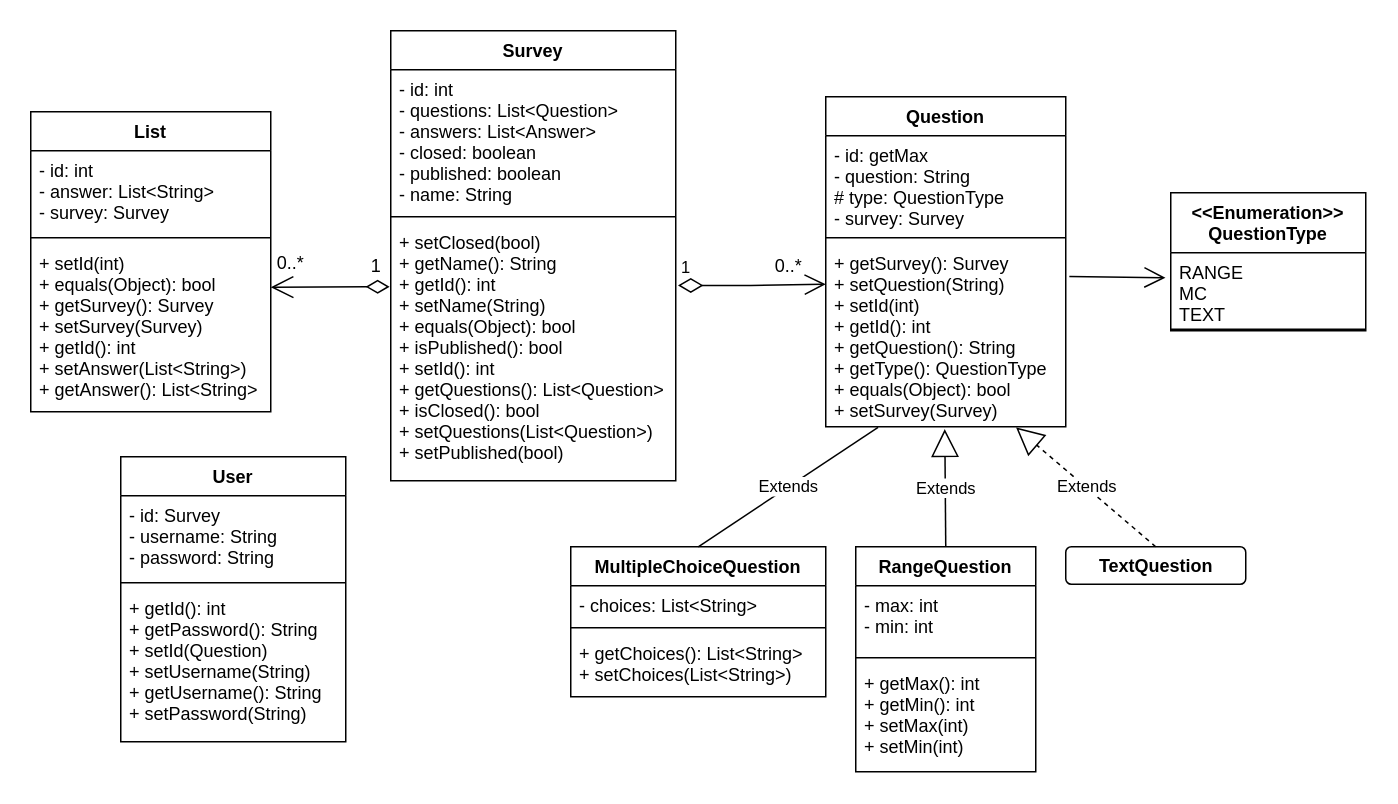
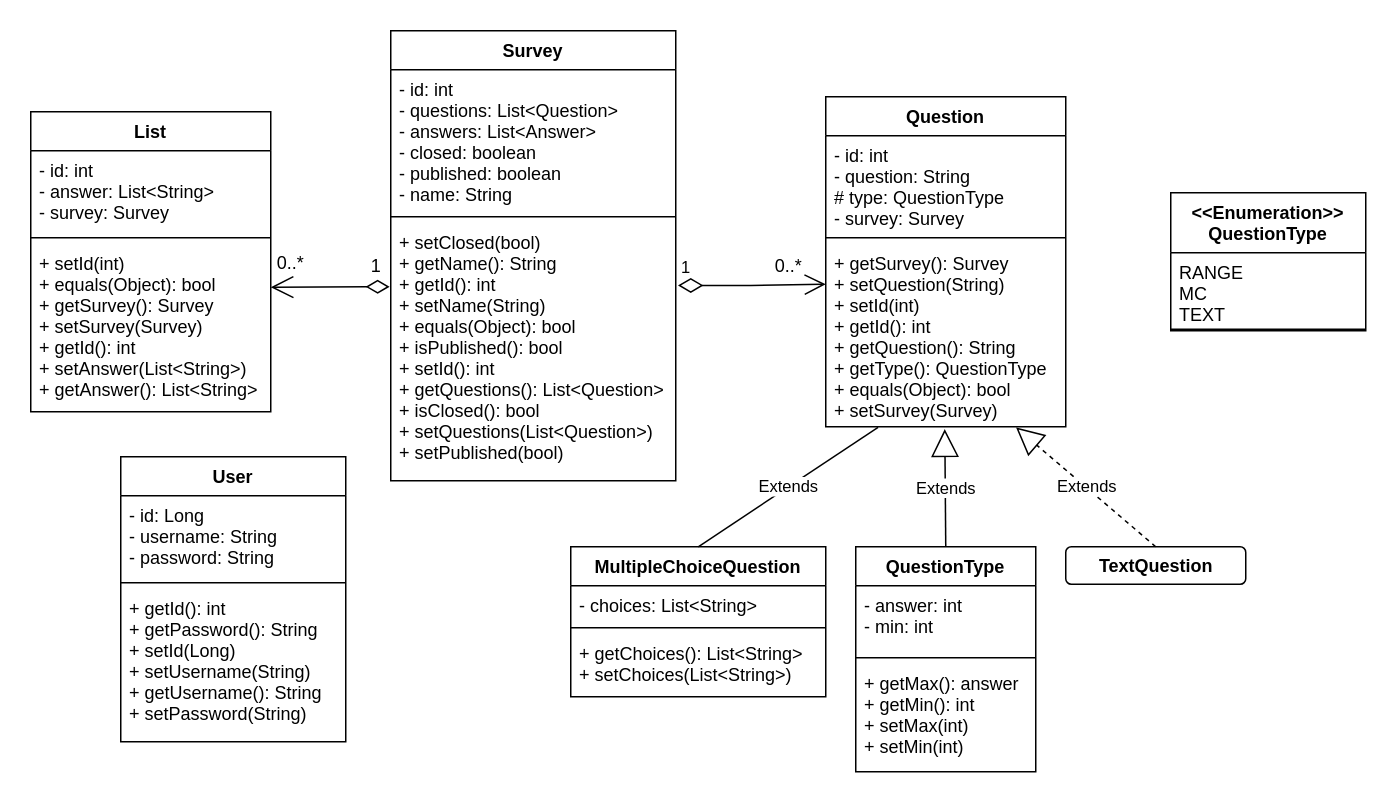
node "- id: getMax - question: String # type: QuestionType - survey: Survey": label "- id: getMax - question: String # type: QuestionType - survey: Survey" -> "- id: int - question: String # type: QuestionType - survey: Survey"
edge "+ getSurvey(): Survey + setQuestion(String) + setId(int) + getId(): int + getQuestion(): String + getType(): QuestionType + equals(Object): bool + setSurvey(Survey)" -> "RANGE MC TEXT": removed
node "- id: Survey - username: String - password: String": label "- id: Survey - username: String - password: String" -> "- id: Long - username: String - password: String"
node "RangeQuestion": label "RangeQuestion" -> "QuestionType"
node "- max: int - min: int": label "- max: int - min: int" -> "- answer: int - min: int"
node "+ getId(): int + getPassword(): String + setId(Question) + setUsername(String) + getUsername(): String + setPassword(String)": label "+ getId(): int + getPassword(): String + setId(Question) + setUsername(String) + getUsername(): String + setPassword(String)" -> "+ getId(): int + getPassword(): String + setId(Long) + setUsername(String) + getUsername(): String + setPassword(String)"
node "+ getMax(): int + getMin(): int + setMax(int) + setMin(int)": label "+ getMax(): int + getMin(): int + setMax(int) + setMin(int)" -> "+ getMax(): answer + getMin(): int + setMax(int) + setMin(int)"
